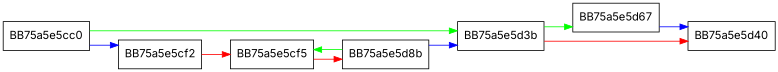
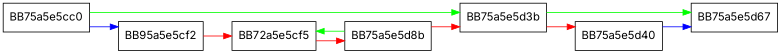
edge "BB75a5e5d67" -> "BB75a5e5d40": reversed
edge "BB75a5e5d8b" -> "BB75a5e5d3b": color blue -> red
node "BB75a5e5cf2": label "BB75a5e5cf2" -> "BB95a5e5cf2"
node "BB75a5e5cf5": label "BB75a5e5cf5" -> "BB72a5e5cf5"
